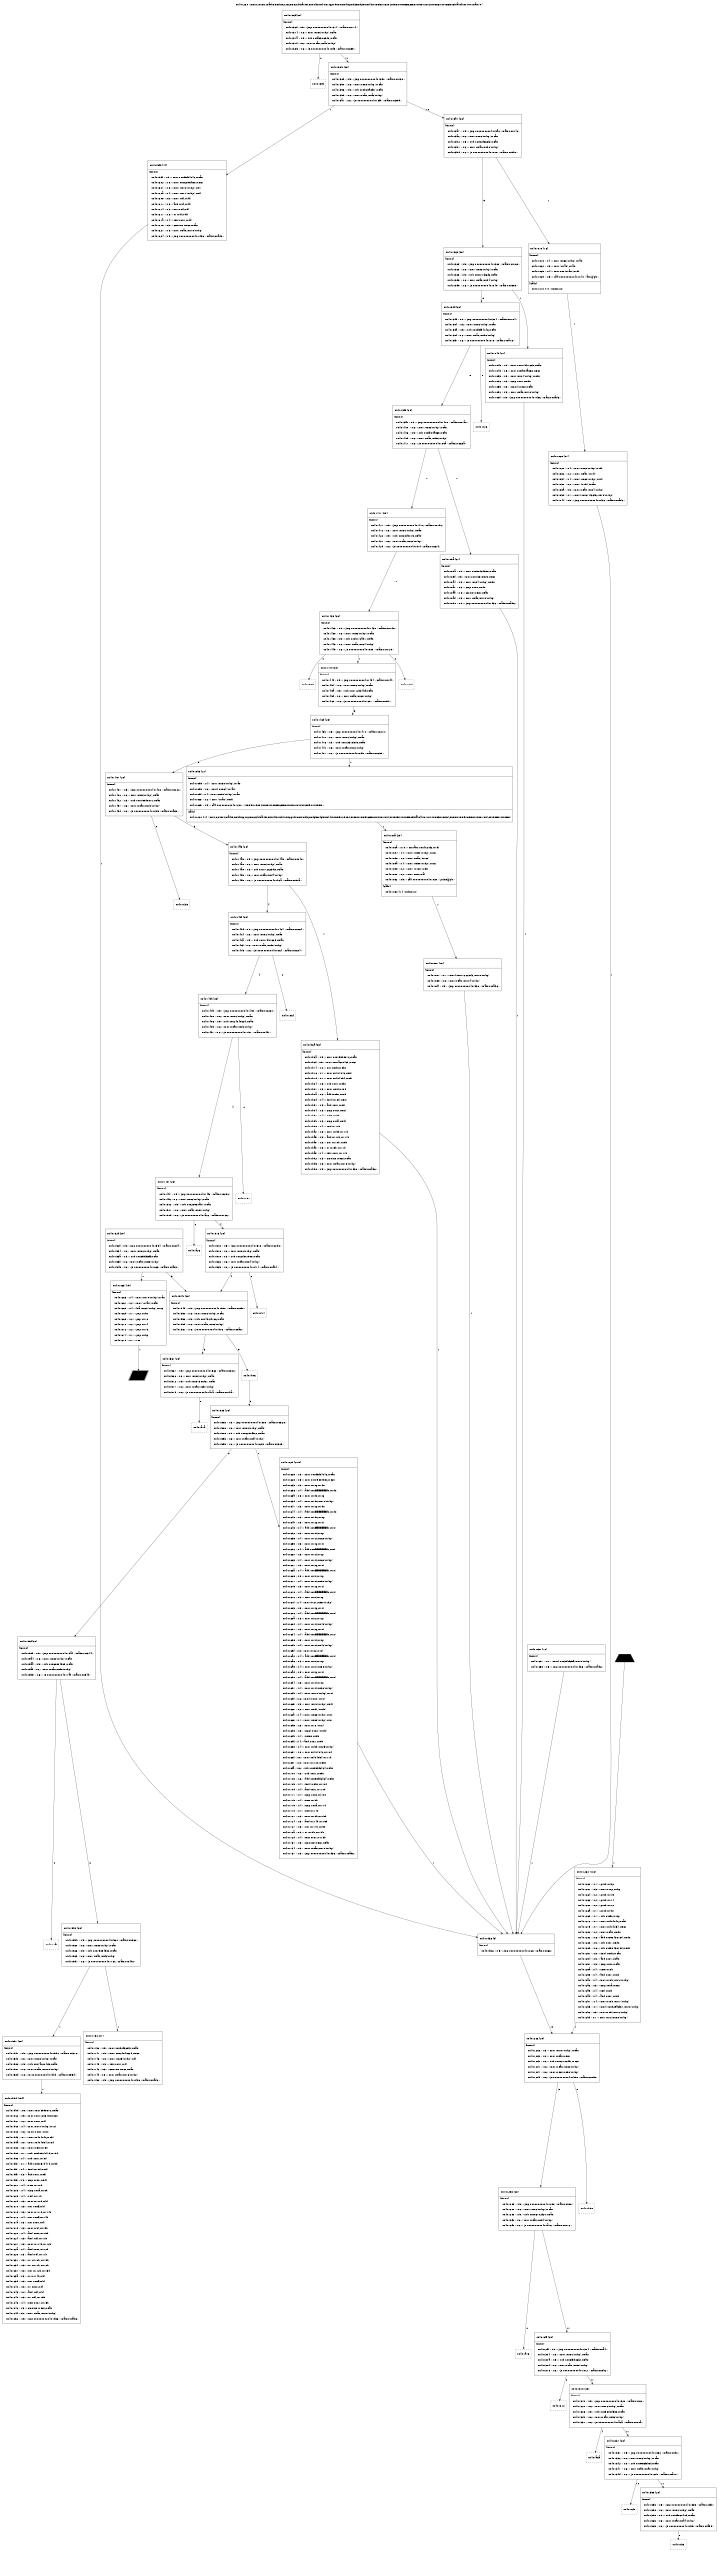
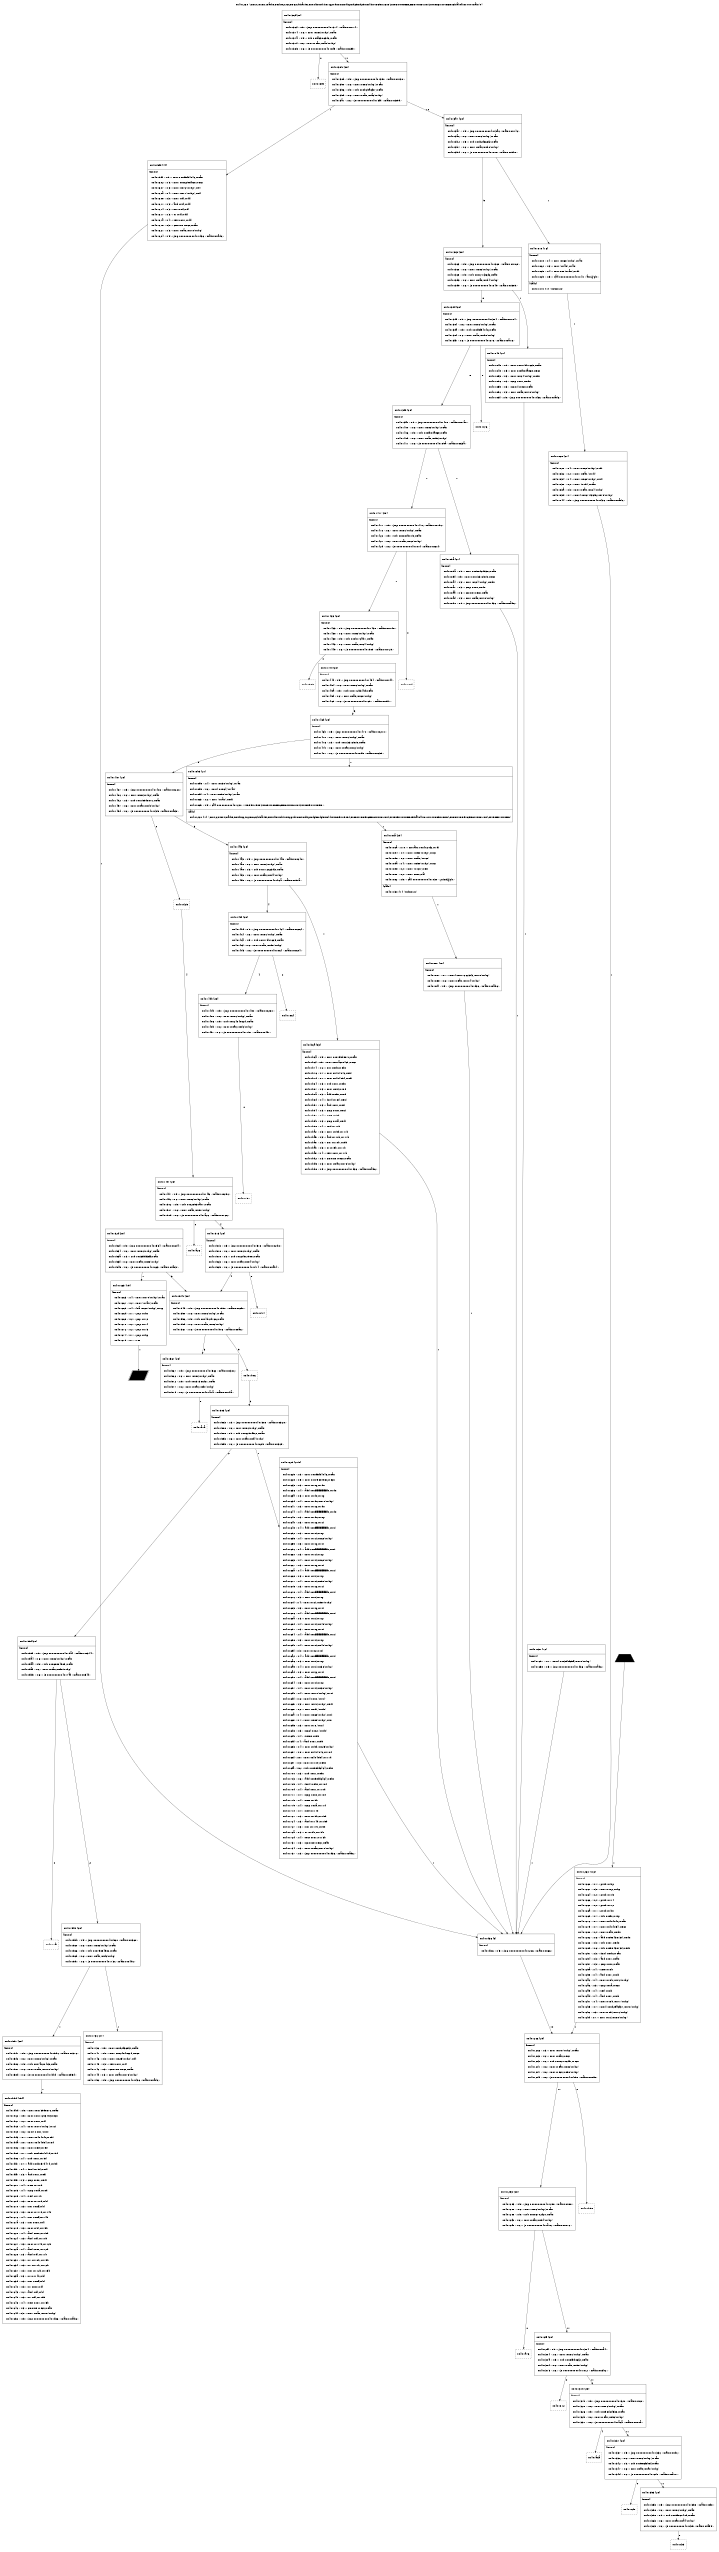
edge "0x401433 [28]" -> "0x40144f [28]": removed, label "7"
edge "0x401433 [28]" -> "0x40187f": now "0x401417 [28]" -> "0x40187f"
edge "0x4014db [28]" -> "0x4014f7 [28]": now "0x401d25" -> "0x4014f7 [28]"
edge "0x4012c6 [29]" -> "0x4012e3 [28]": label " 3" -> " 11"
edge "0x401337 [28]" -> "0x401cd0": label " 10" -> " 0"
